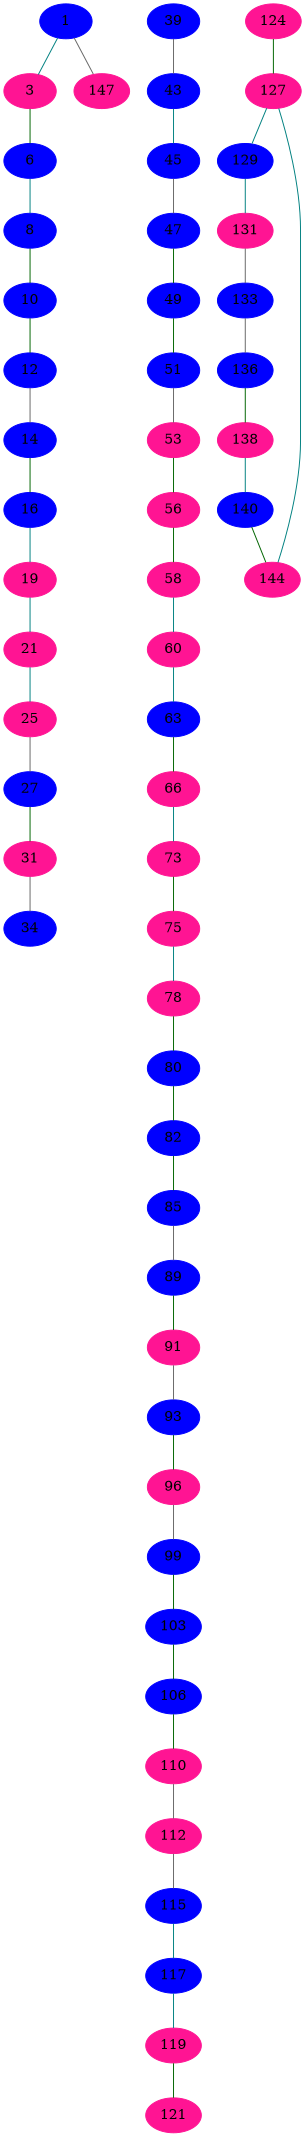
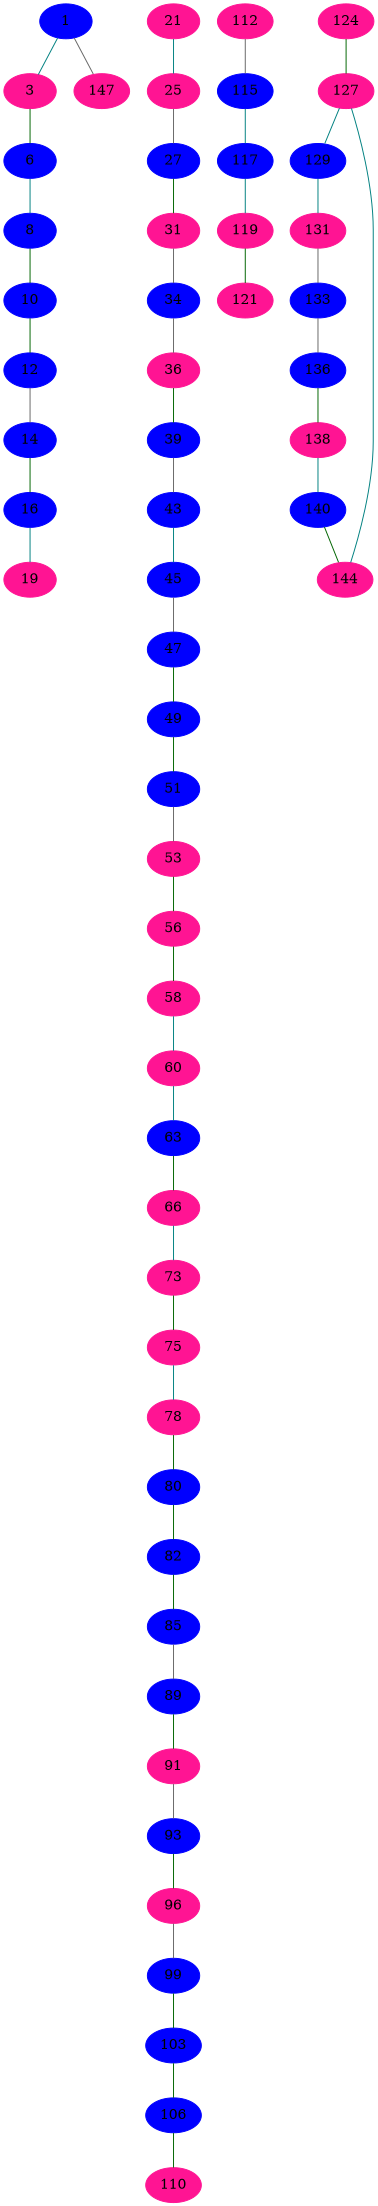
node "36": added
edge "19" -- "21": removed
edge "110" -- "112": removed
